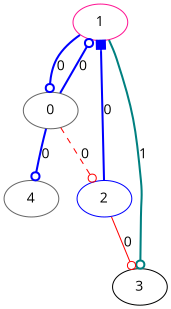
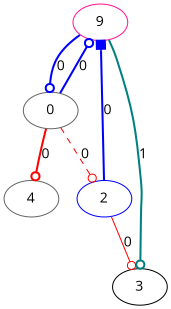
node "1": label "1" -> "9"
edge "0" -> "4": color blue -> red
